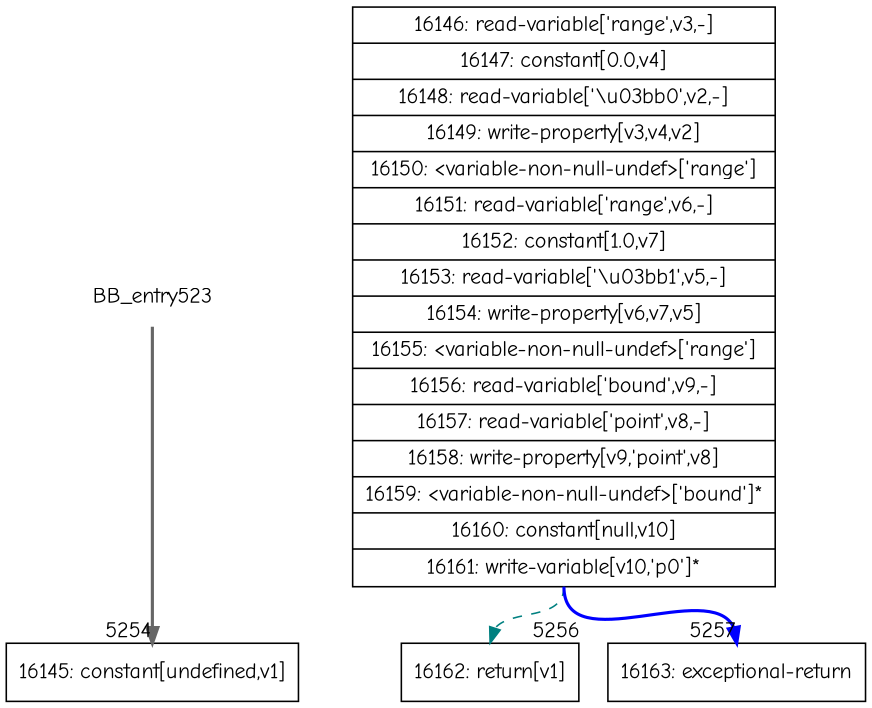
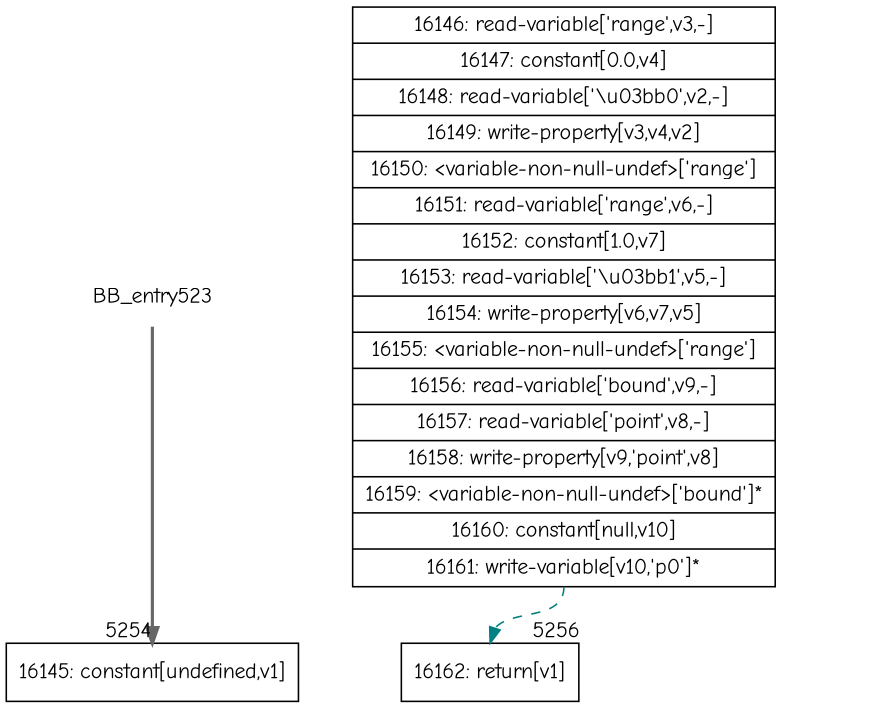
node "16163: exceptional-return": removed
